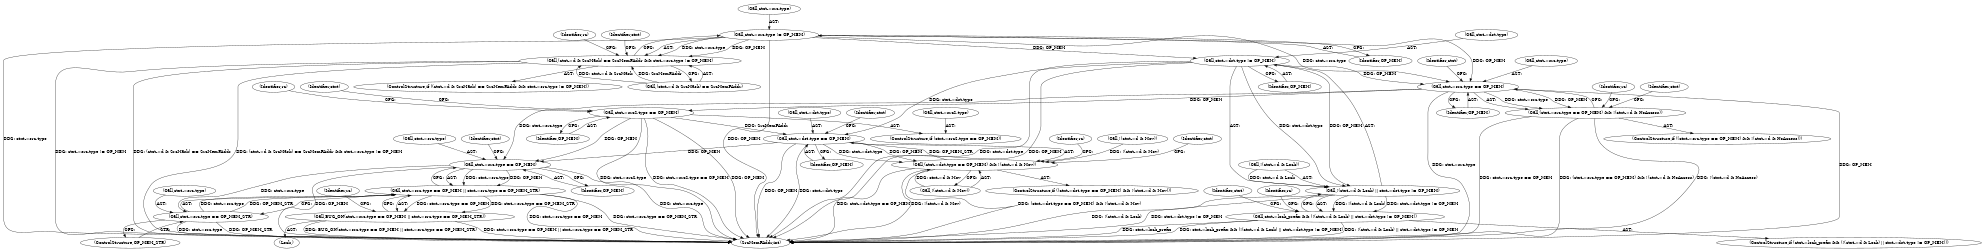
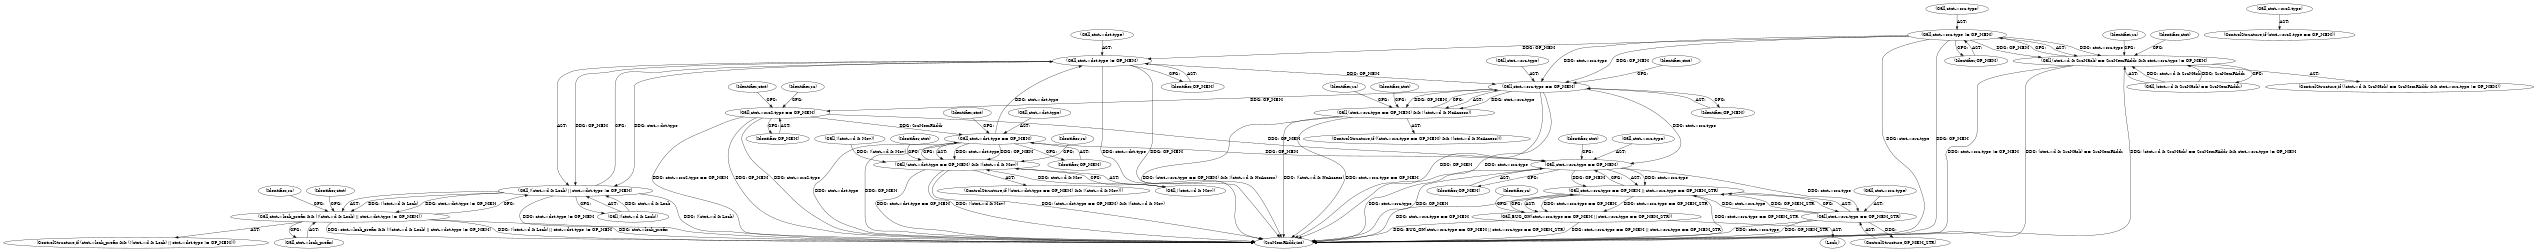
edge "(Call,ctxt->dst.type != OP_MEM)" -> "(Call,ctxt->dst.type == OP_MEM)": reversed
edge "(Call,ctxt->src2.type == OP_MEM)" -> "(ControlStructure,if (ctxt->src2.type == OP_MEM))": removed, label "AST:"
edge "(Call,!(ctxt->d & Lock) || ctxt->dst.type != OP_MEM)" -> "(Call,ctxt->dst.type != OP_MEM)": label "AST: " -> "CFG: "
edge "(Call,(ctxt->dst.type == OP_MEM) && !(ctxt->d & Mov))" -> "(Call,ctxt->dst.type == OP_MEM)": label "DDG: OP_MEM_STR" -> "CFG: "
edge "(Call,!(ctxt->d & Lock) || ctxt->dst.type != OP_MEM)" -> "(Call,!(ctxt->d & Lock))": added, label "CFG:"
edge "(Call,ctxt->src.type == OP_MEM_STR)" -> "(ControlStructure,OP_MEM_STR)": label "CFG: " -> "DDG: "
edge "(ControlStructure,OP_MEM_STR)" -> "(Call,ctxt->src.type == OP_MEM_STR)": label "STR: " -> "AST: "
node "(Call,ctxt->lock_prefix)": added
